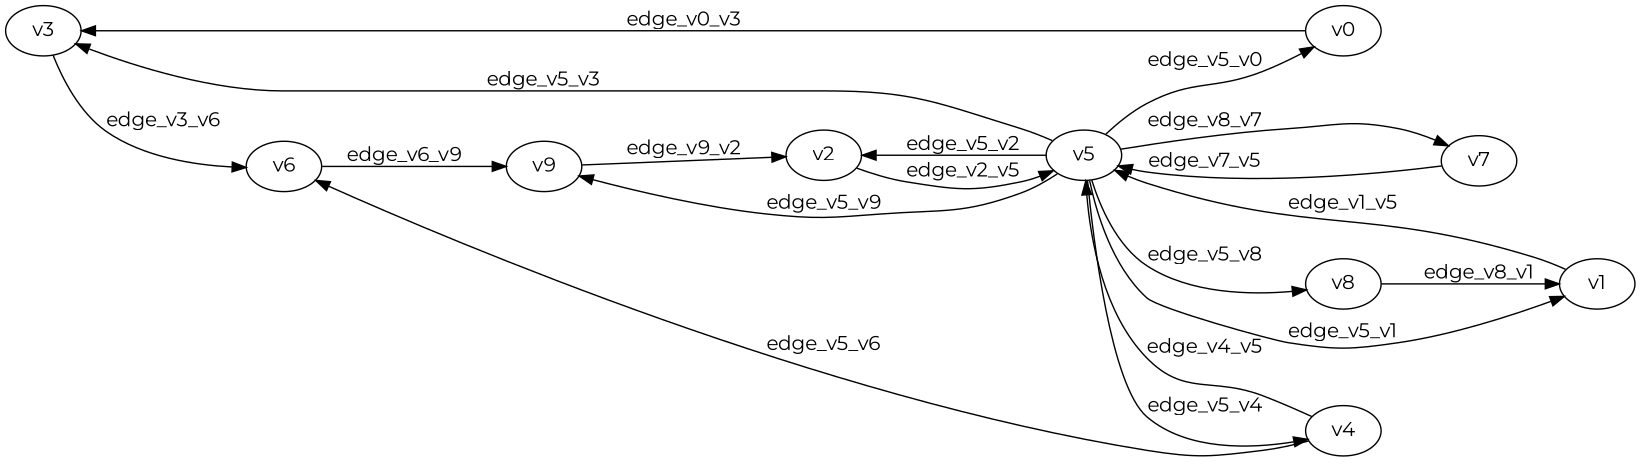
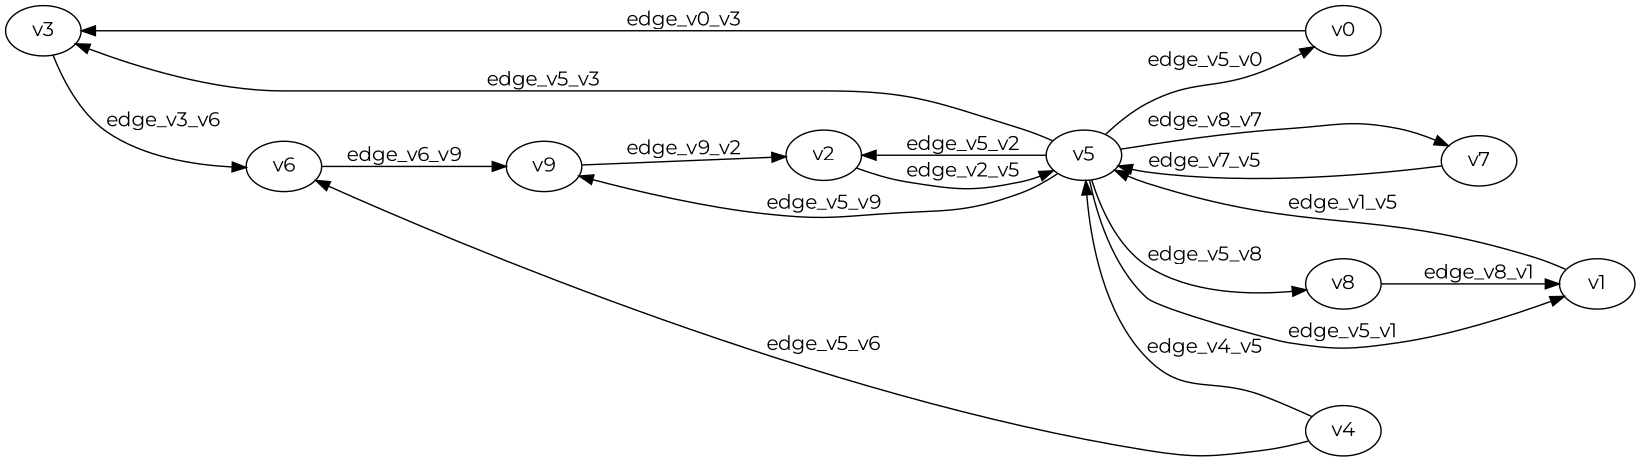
edge "v5" -> "v4": removed, label "edge_v5_v4"
